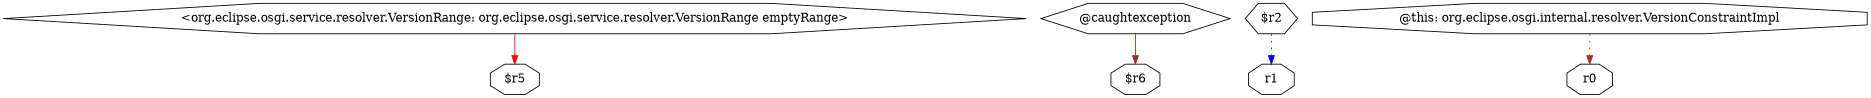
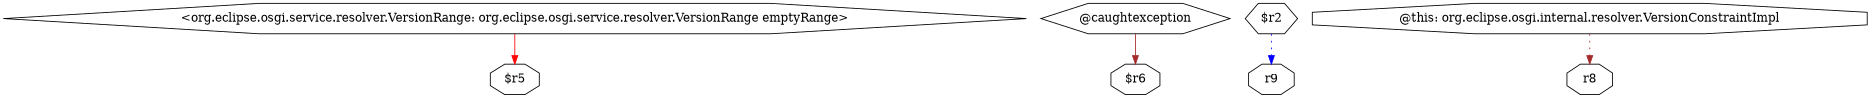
node "r1": label "r1" -> "r9"
node "r0": label "r0" -> "r8"
